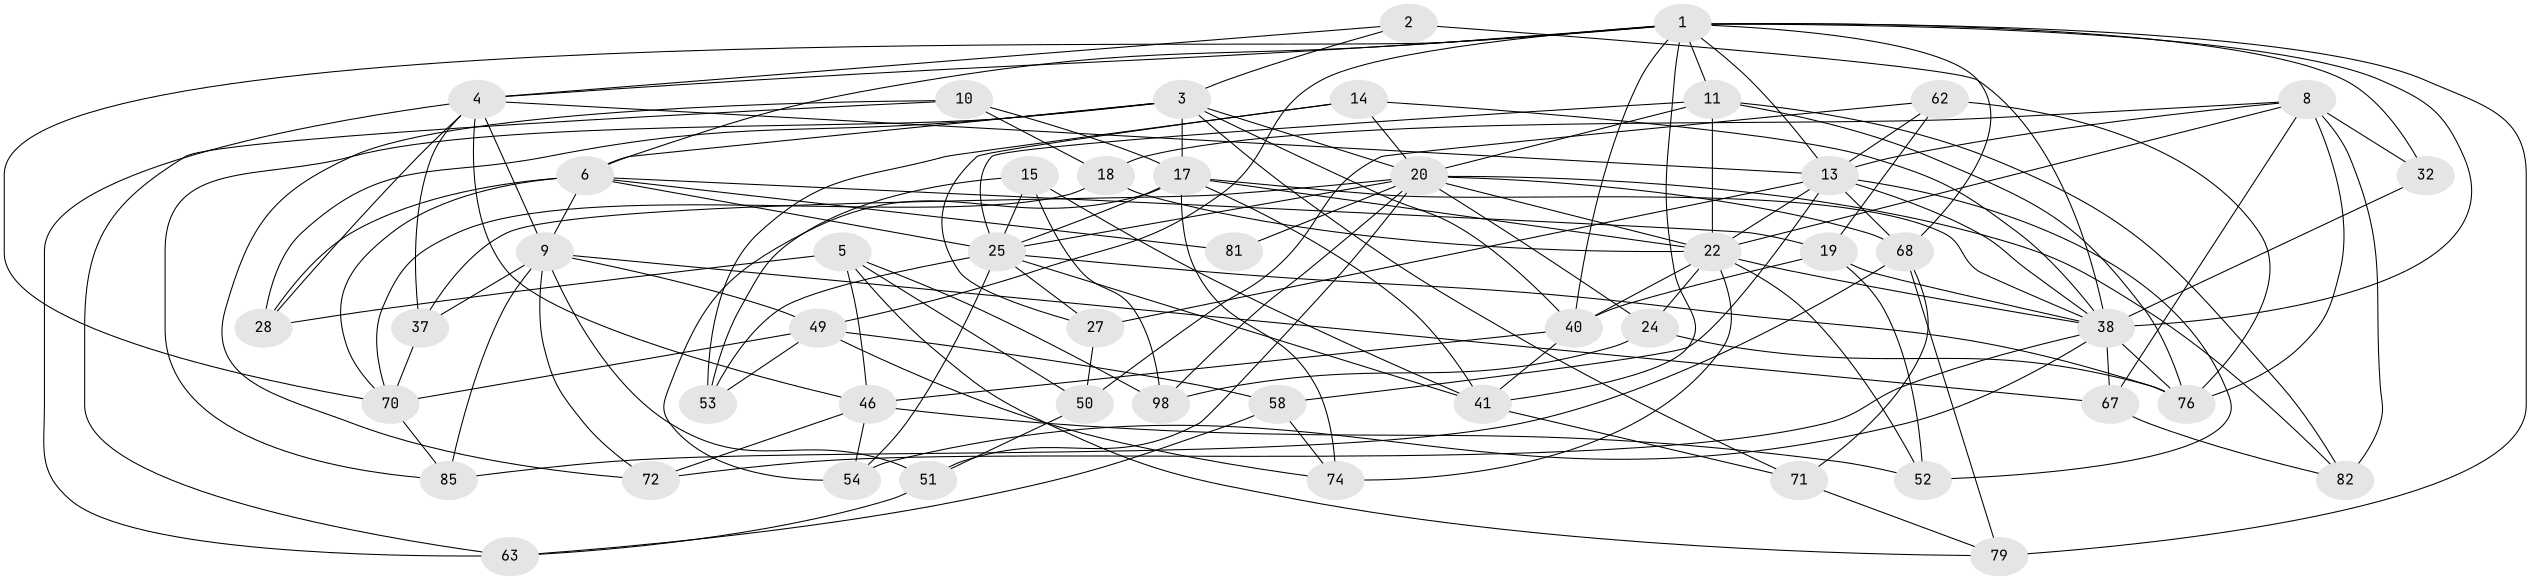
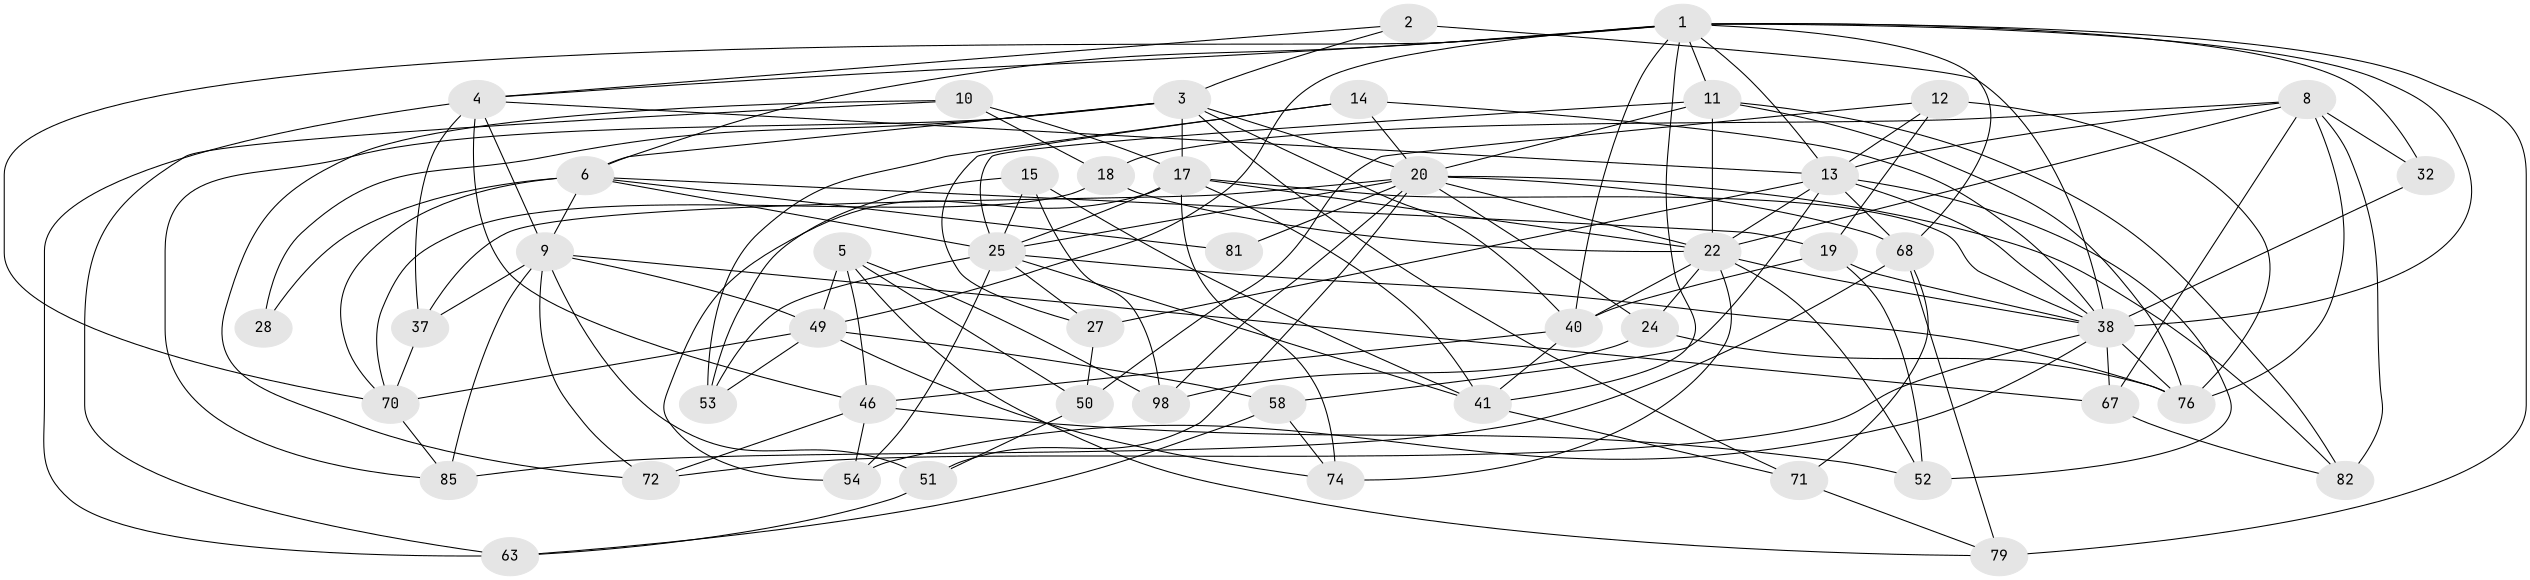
node "62": label "62" -> "12"
edge "4" -- "28": removed
edge "5" -- "28": now "5" -- "49"
